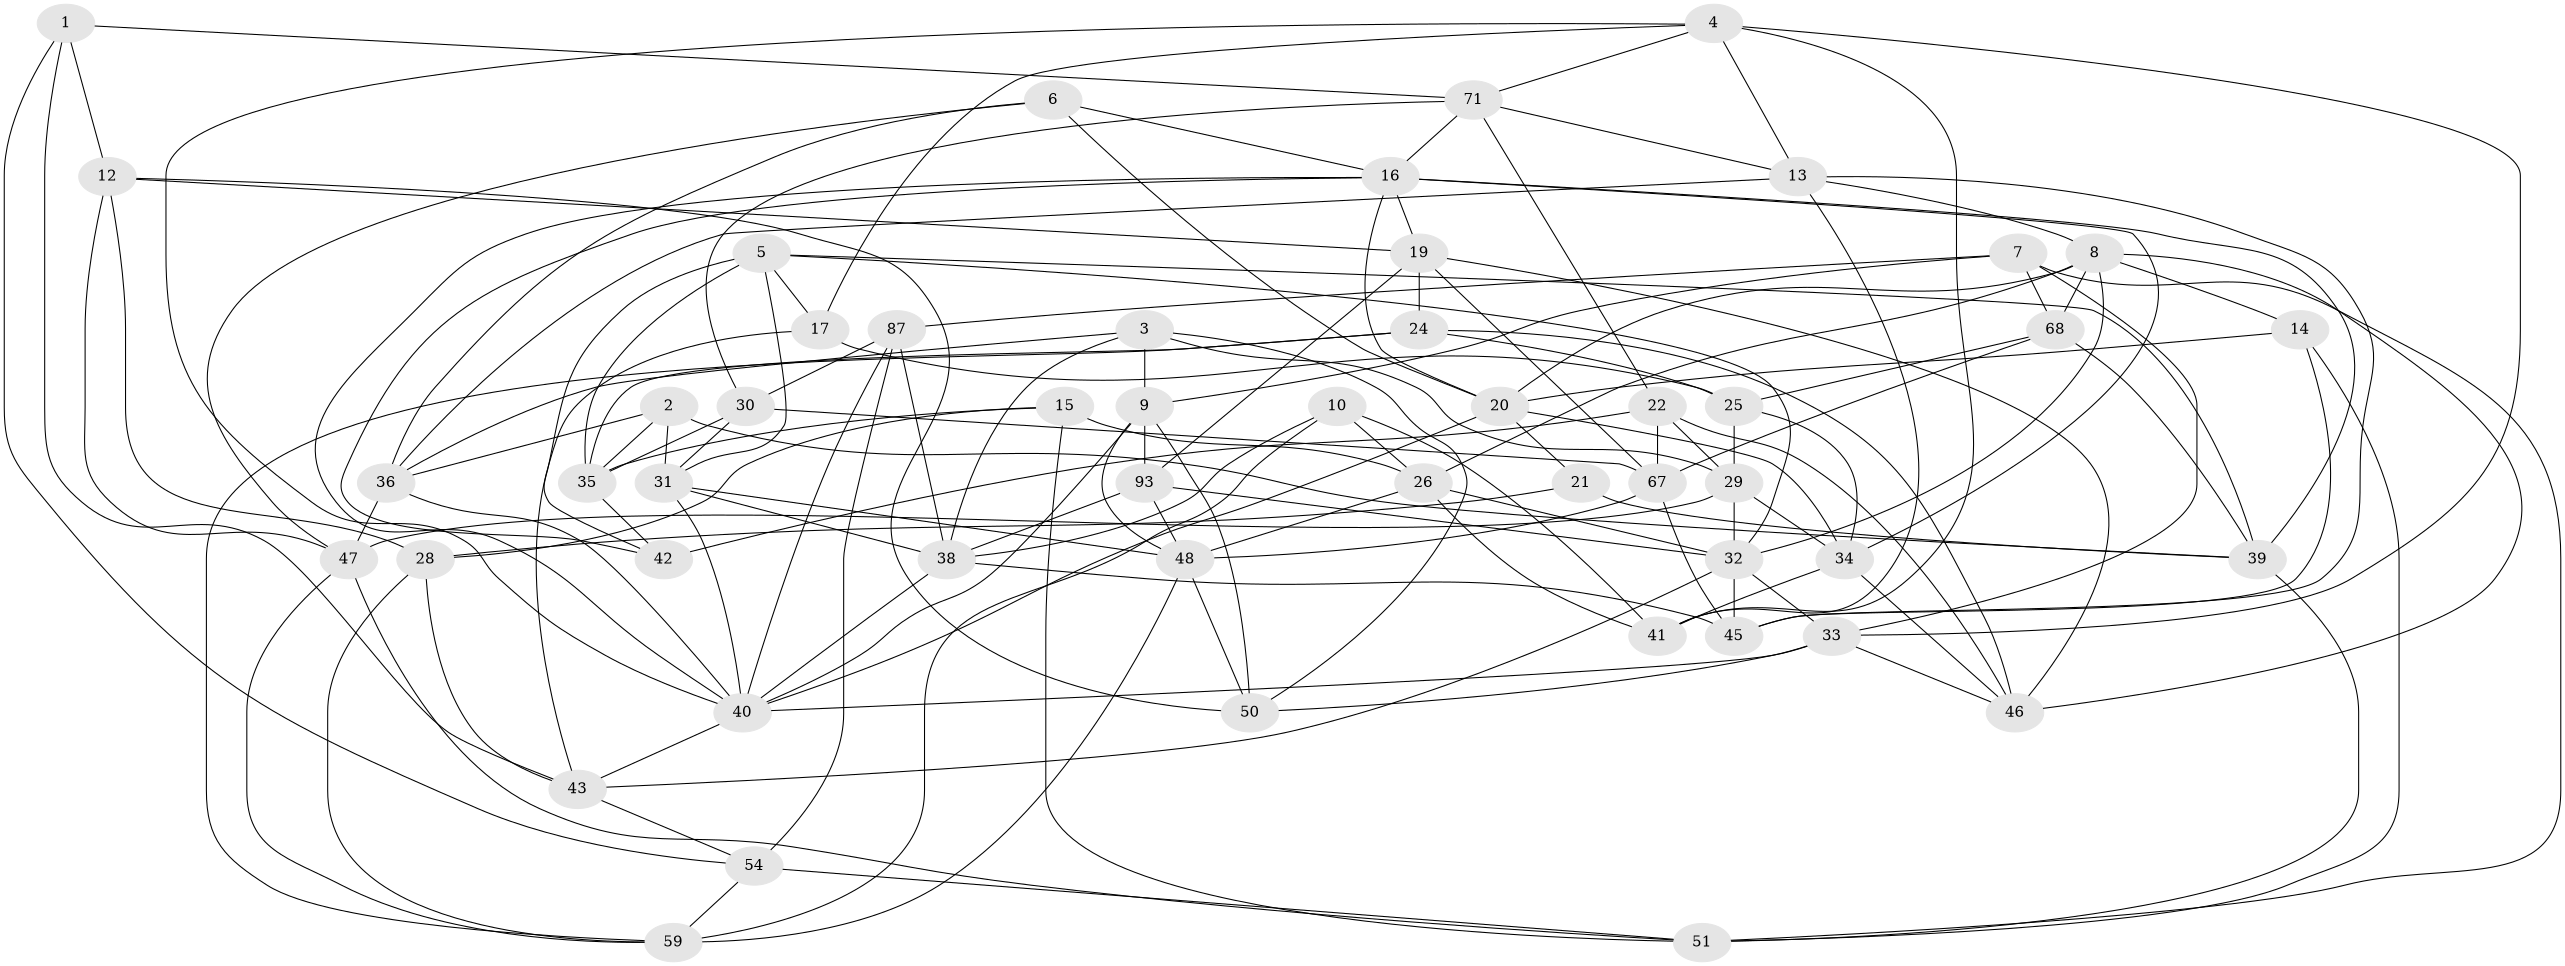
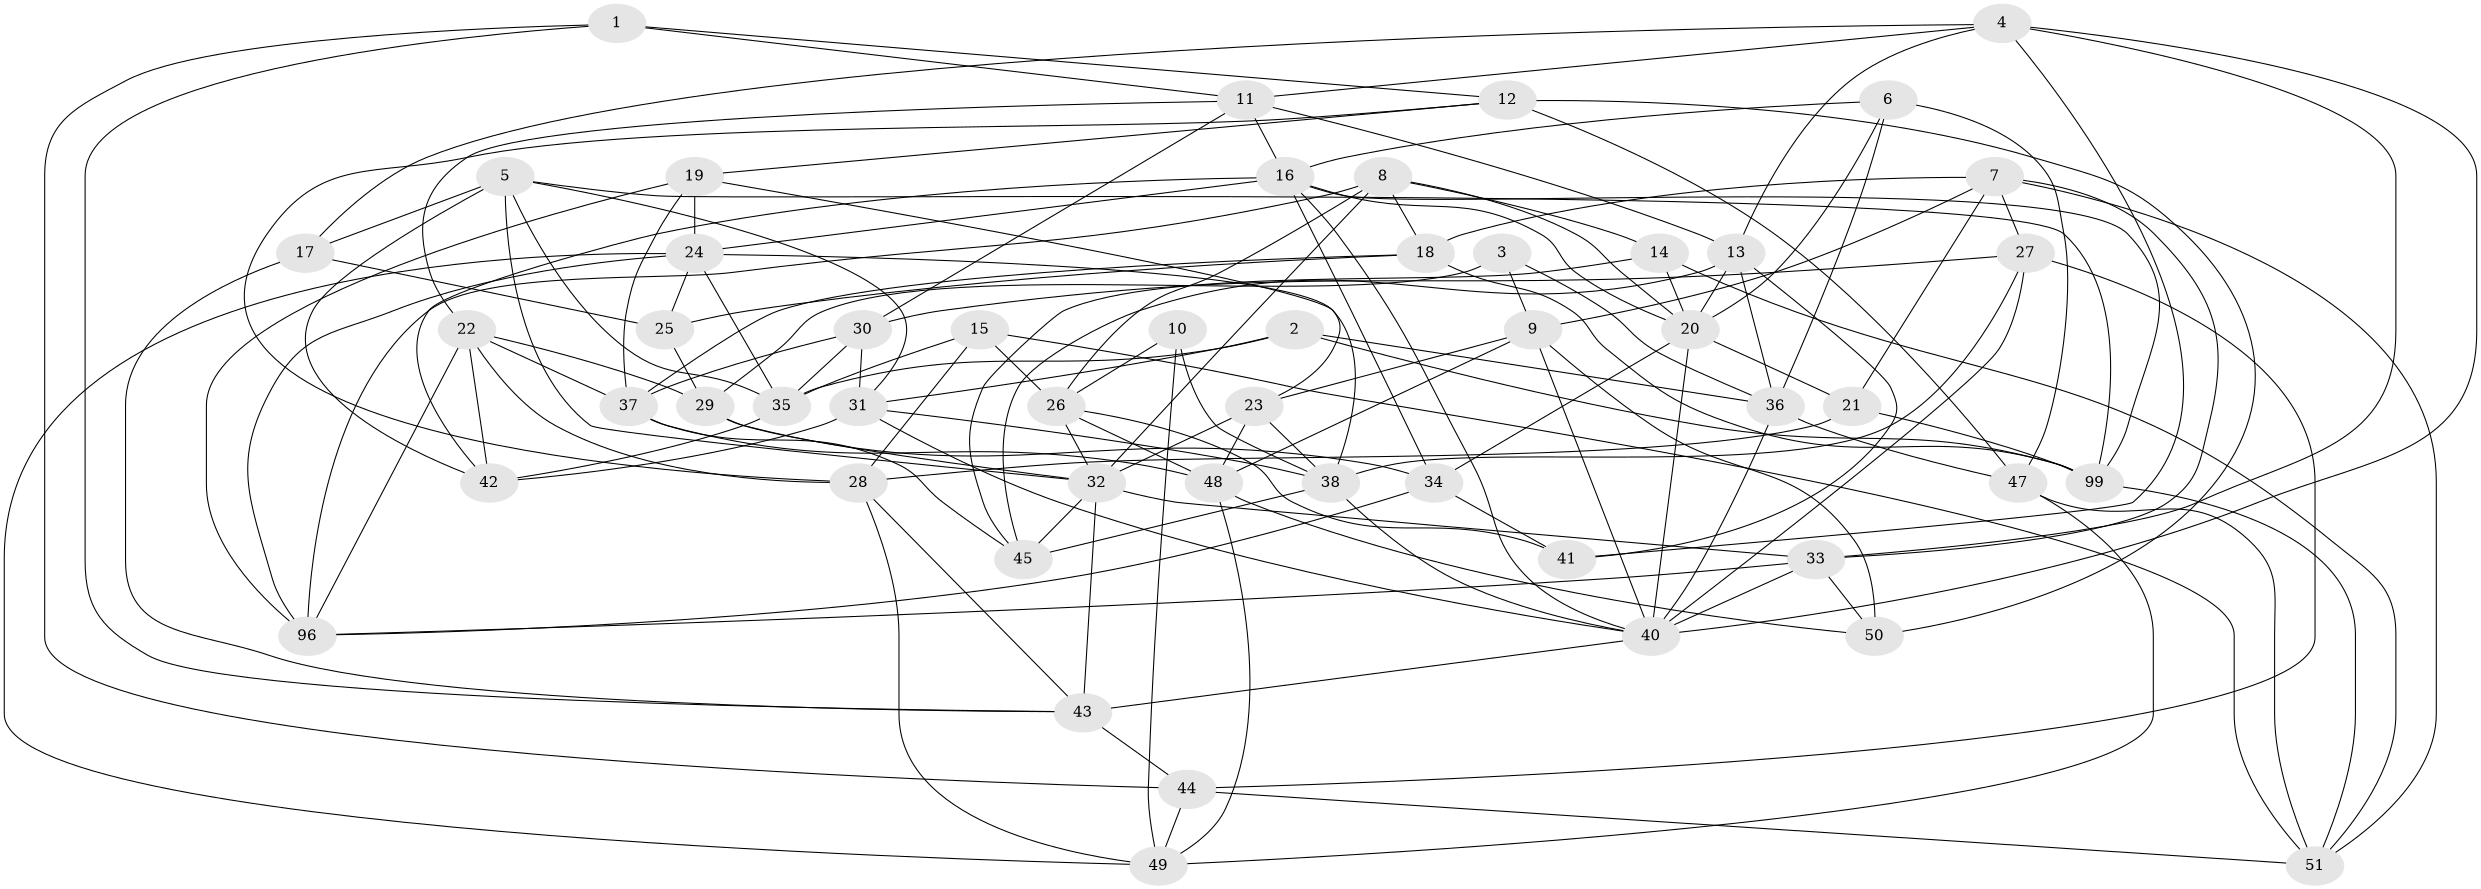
node "71": label "71" -> "11"
edge "13" -- "8": now "13" -- "20"
edge "16" -- "19": now "16" -- "24"
edge "7" -- "21": added
node "87": label "87" -> "27"
node "68": label "68" -> "18"
edge "3" -- "38": now "24" -- "38"
edge "22" -- "28": added
edge "25" -- "34": removed
edge "3" -- "50": removed
node "93": label "93" -> "23"
node "67": label "67" -> "37"
edge "10" -- "41": removed
edge "31" -- "48": now "31" -- "42"
edge "29" -- "47": removed
node "39": label "39" -> "99"
node "46": label "46" -> "96"
node "54": label "54" -> "44"
node "59": label "59" -> "49"
